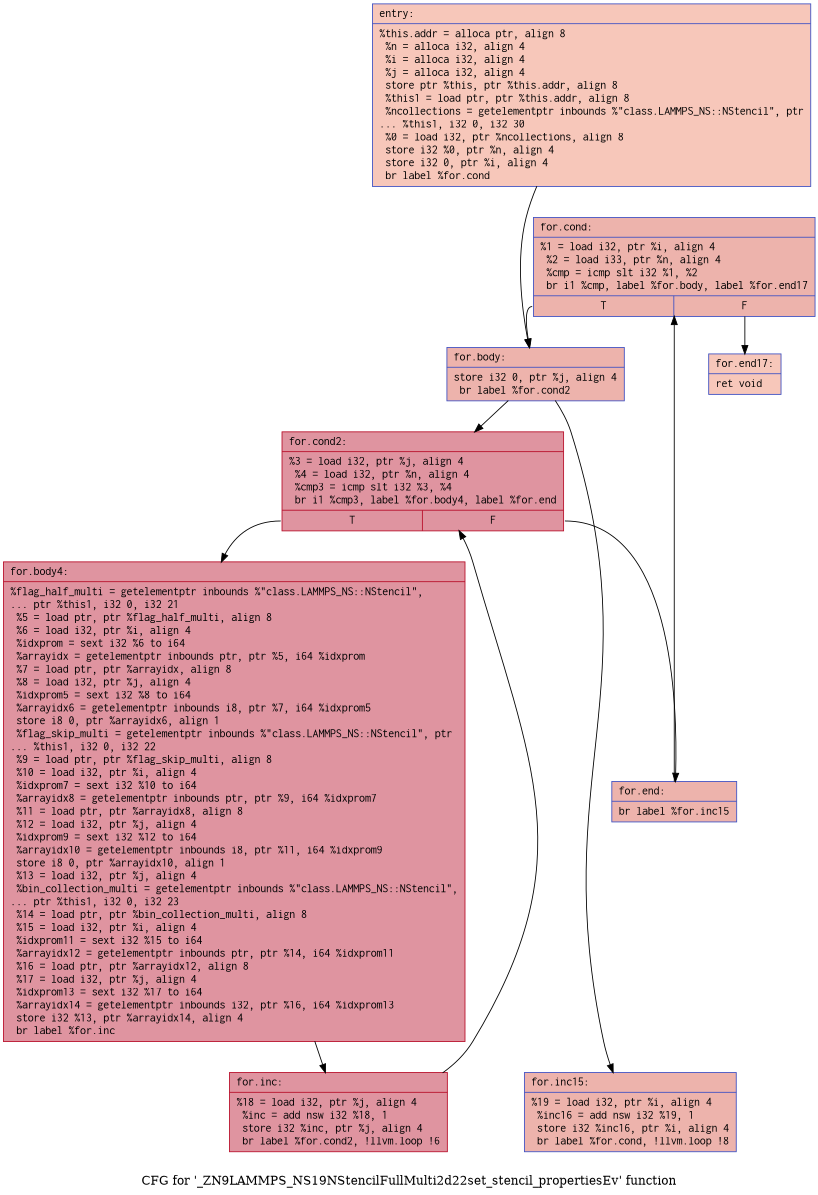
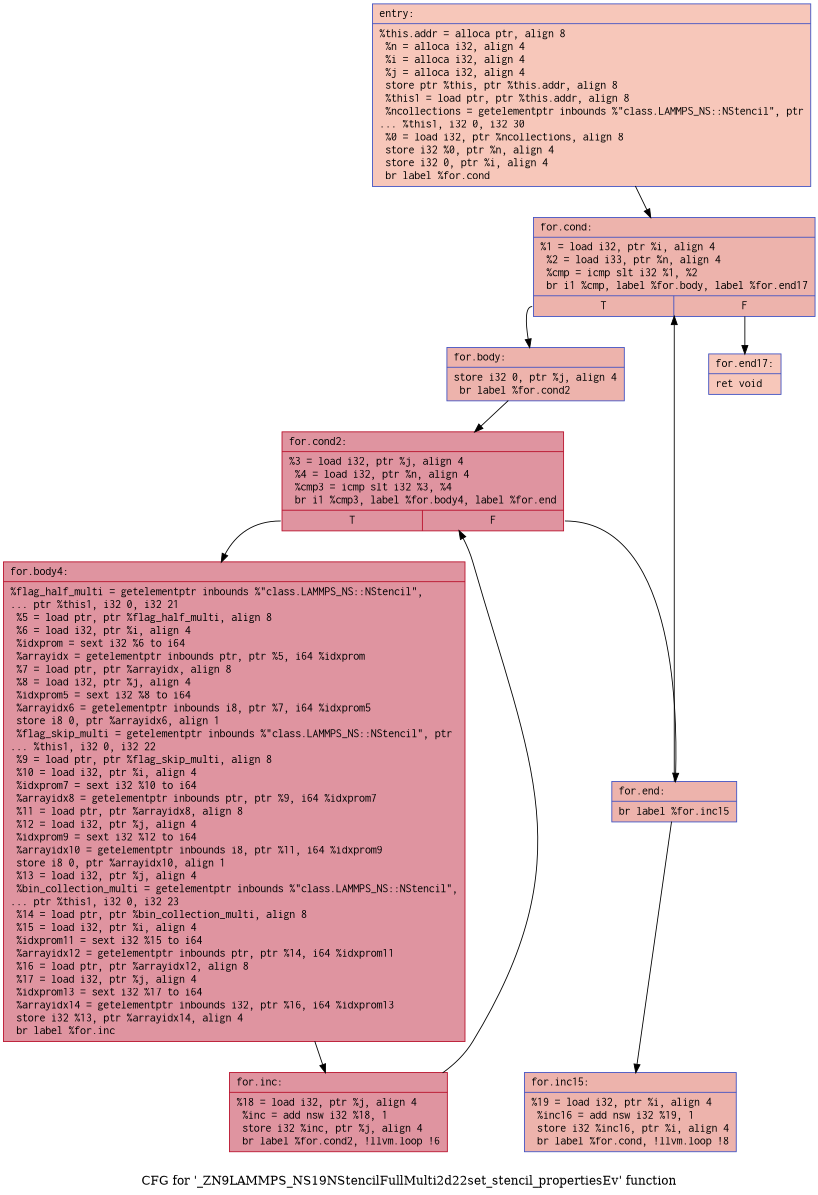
edge "entry:" -> "for.body:": now "entry:" -> "for.cond:"
edge "for.body:" -> "for.inc15:": now "for.end:" -> "for.inc15:"
